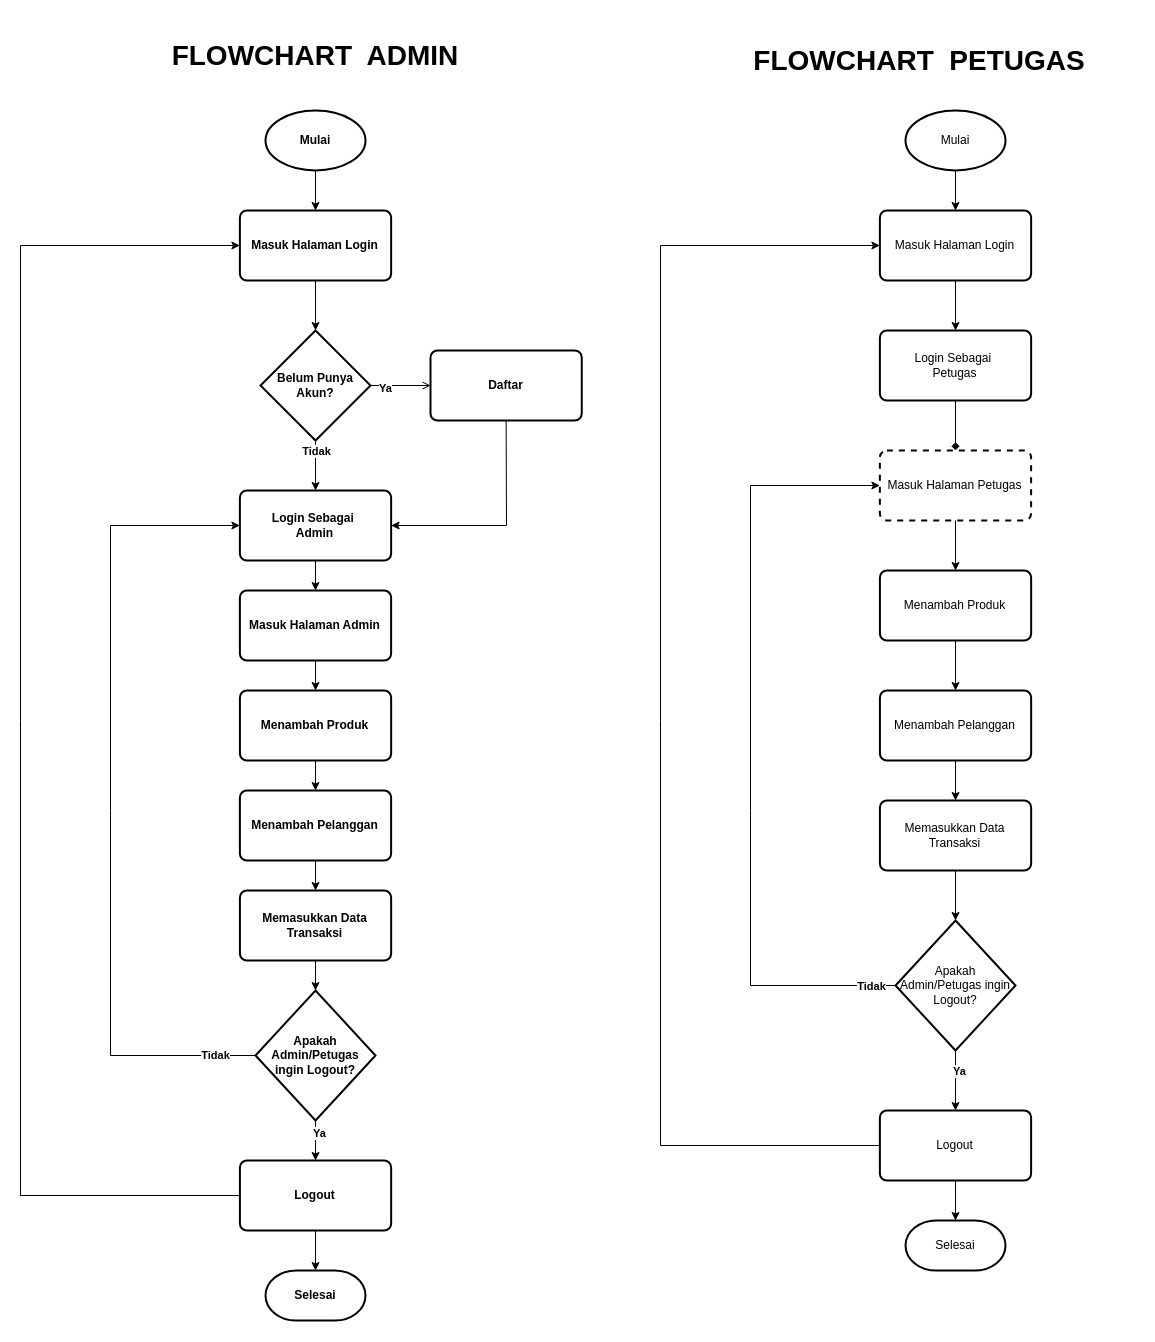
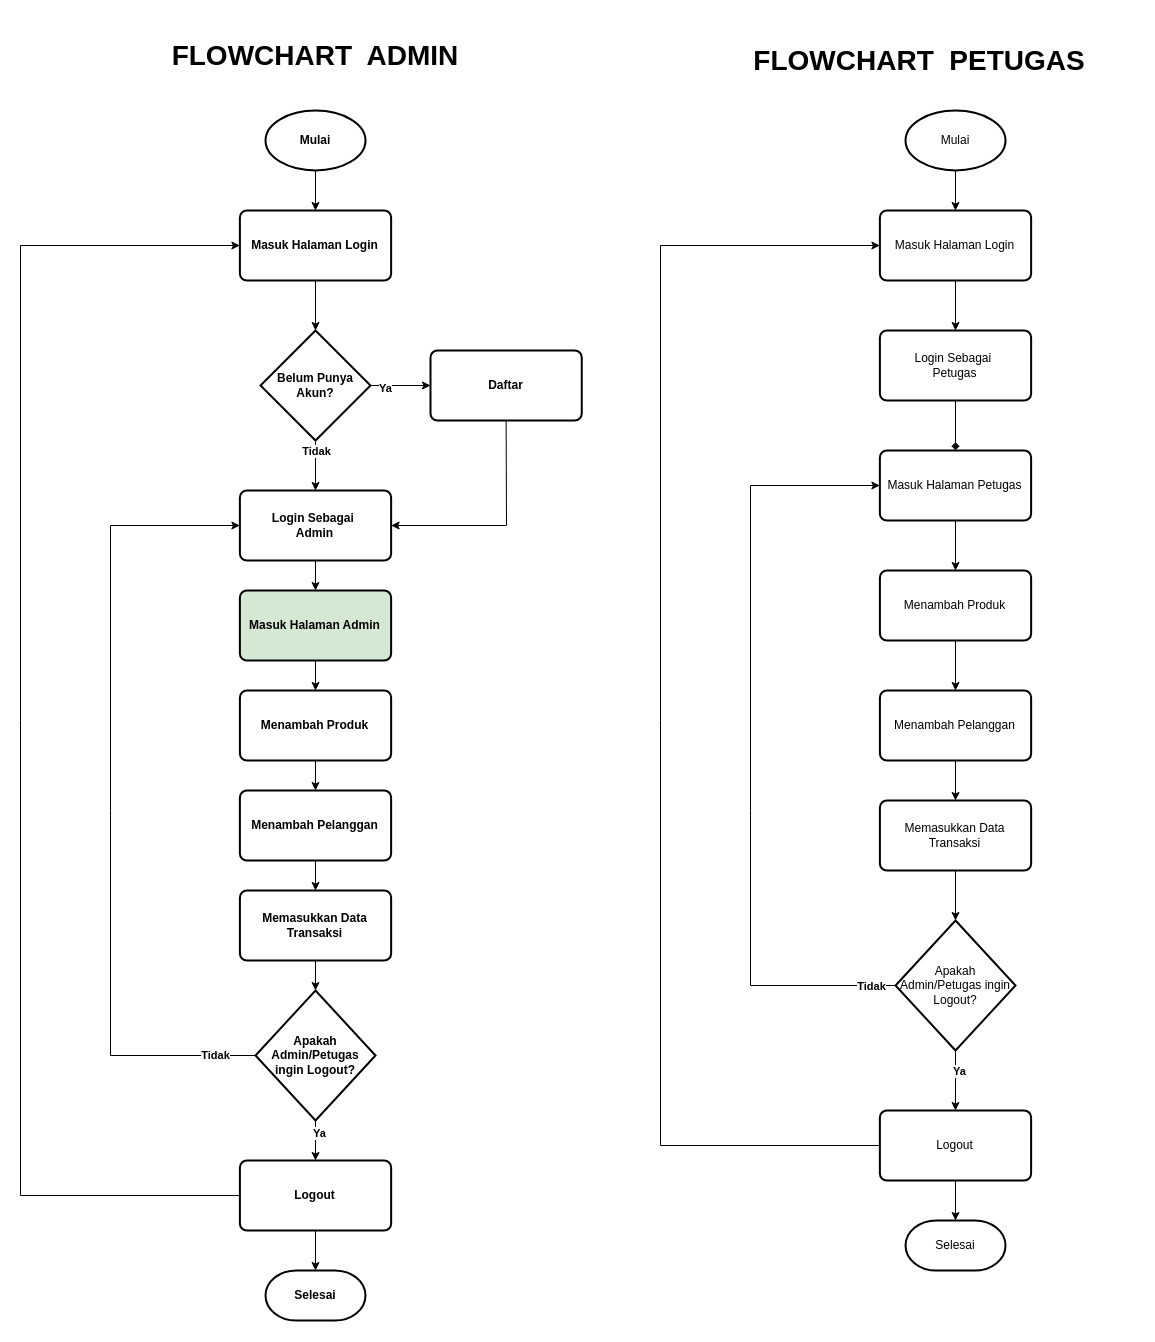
edge "Belum Punya Akun?" -> "Daftar": arrowhead open -> classic
node "Masuk Halaman Petugas": style dashed -> solid
node "Masuk Halaman Admin": fillcolor #ffffff -> #d5e8d4
